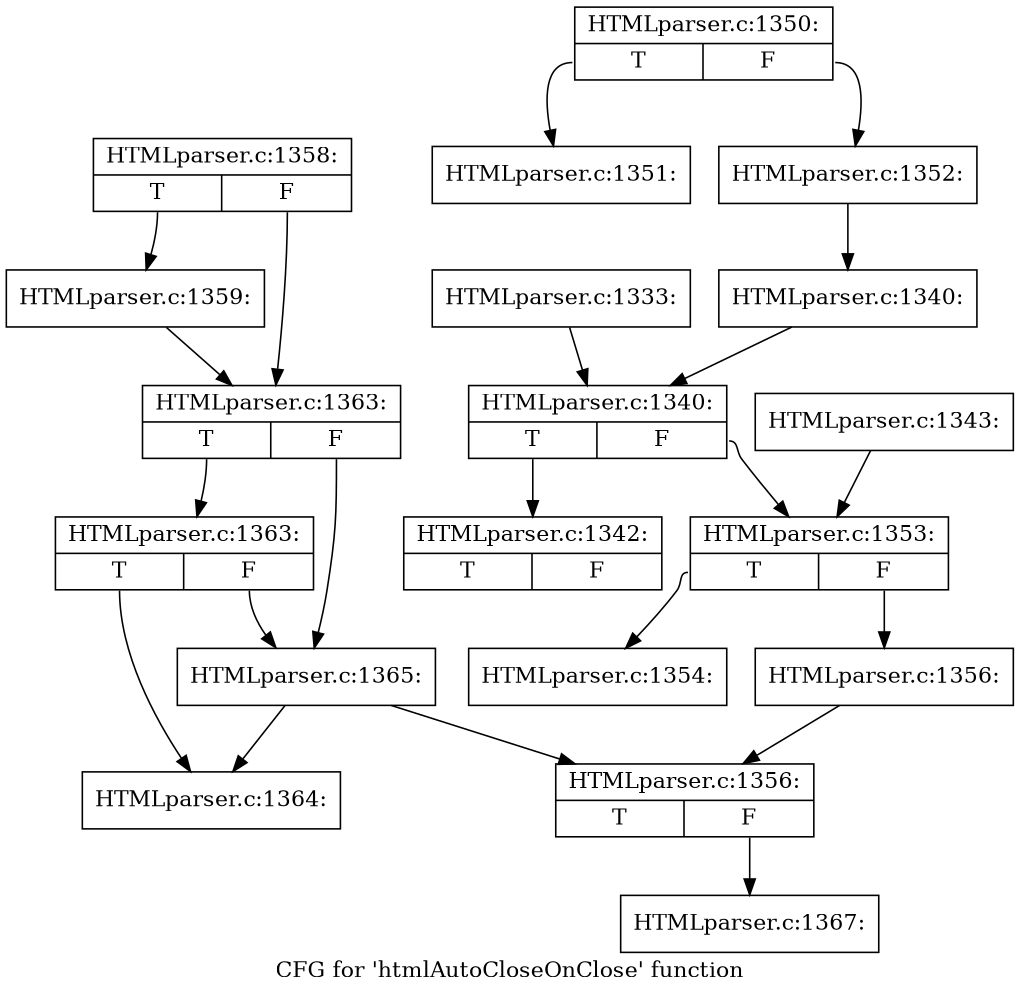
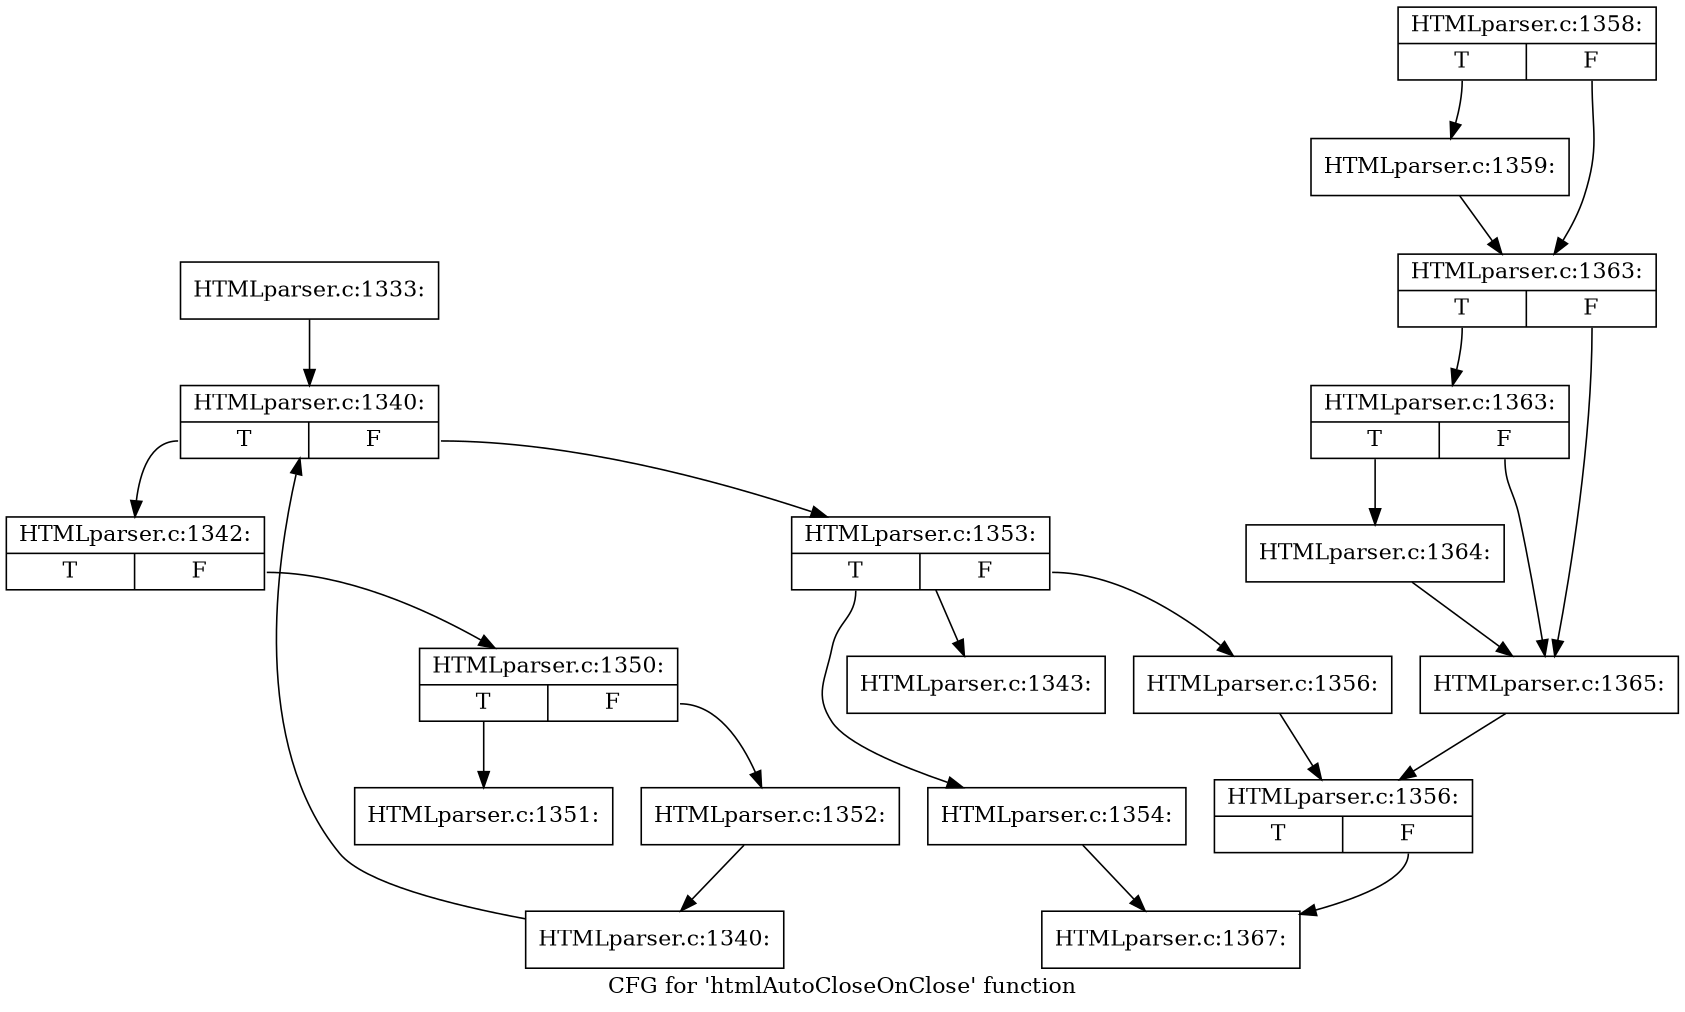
edge "HTMLparser.c:1343:" -> "HTMLparser.c:1353:": reversed
edge "HTMLparser.c:1342:" -> "HTMLparser.c:1350:": added
edge "HTMLparser.c:1365:" -> "HTMLparser.c:1364:": reversed
edge "HTMLparser.c:1354:" -> "HTMLparser.c:1367:": added
